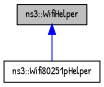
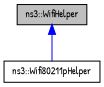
node "ns3::Wifi80251pHelper": label "ns3::Wifi80251pHelper" -> "ns3::Wifi80211pHelper"
